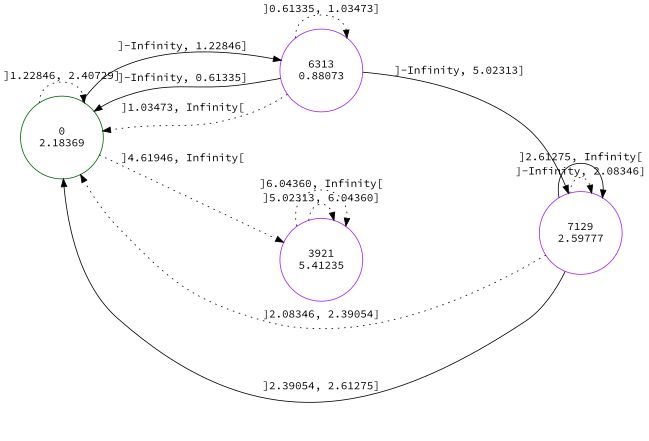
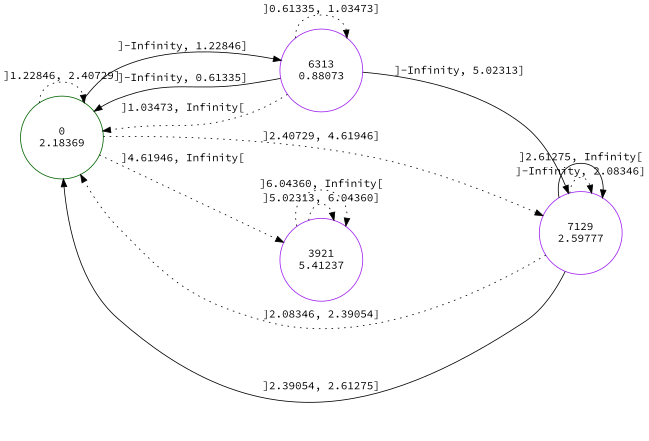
edge "0 2.18369" -> "7129 2.59777": added, label "]2.40729, 4.61946]"
node "3921 5.41235": label "3921 5.41235" -> "3921 5.41237"
